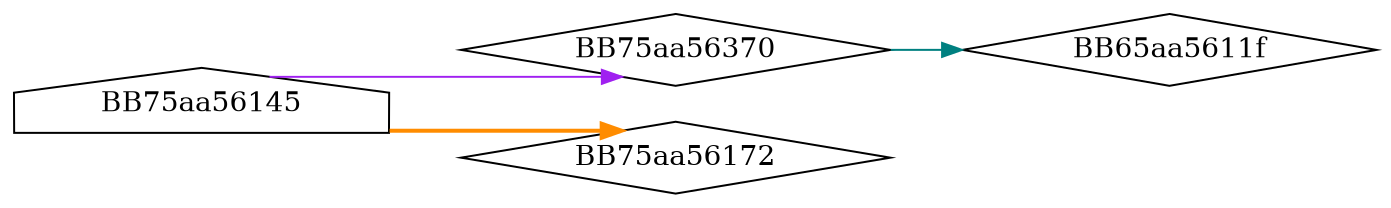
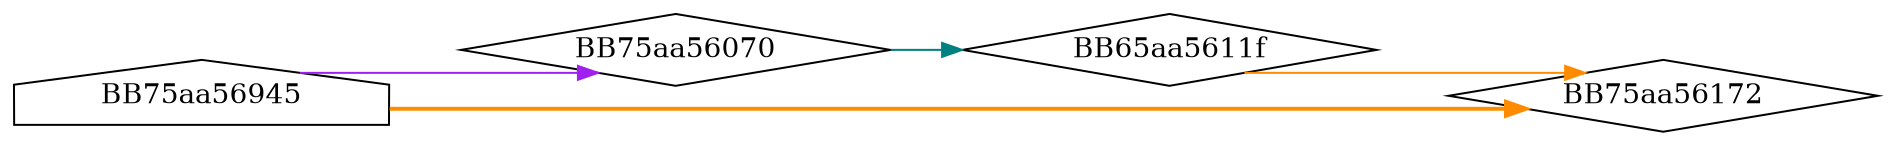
node "BB75aa56370": label "BB75aa56370" -> "BB75aa56070"
edge "BB65aa5611f" -> "BB75aa56172": added
node "BB75aa56145": label "BB75aa56145" -> "BB75aa56945"
